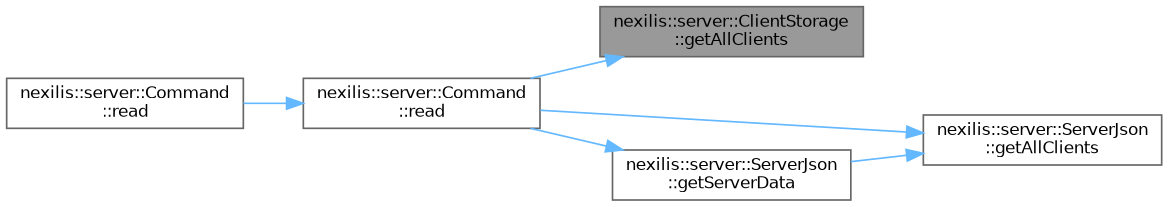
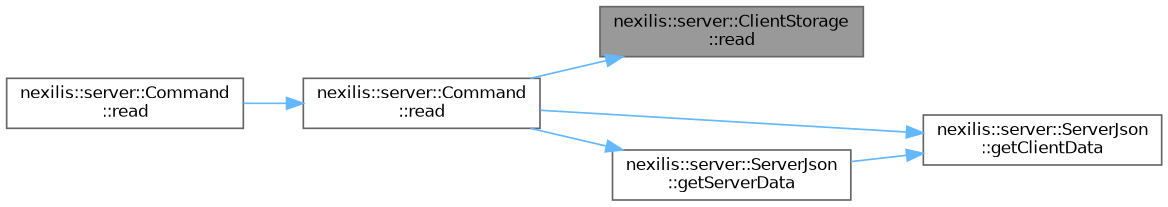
node "nexilis::server::ClientStorage ::getAllClients": label "nexilis::server::ClientStorage ::getAllClients" -> "nexilis::server::ClientStorage ::read"
node "nexilis::server::ServerJson ::getAllClients": label "nexilis::server::ServerJson ::getAllClients" -> "nexilis::server::ServerJson ::getClientData"
